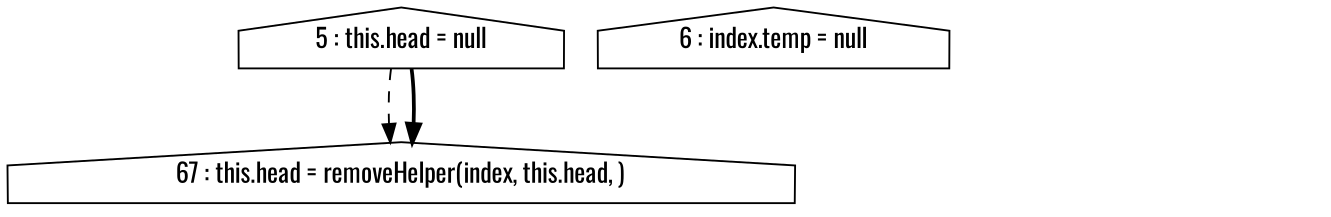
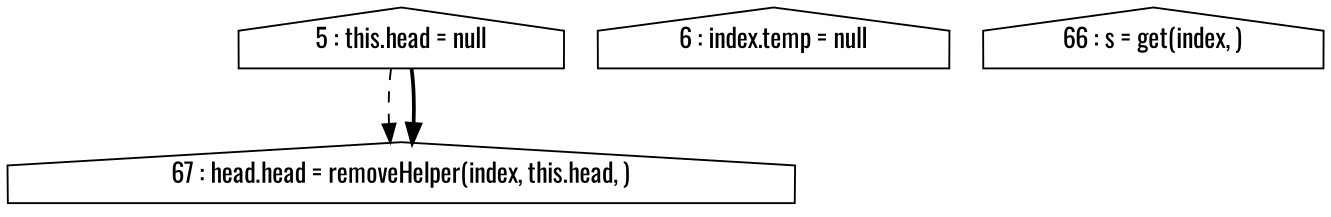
node "66 : s = get(index, )": added
node "67 : this.head = removeHelper(index, this.head, )": label "67 : this.head = removeHelper(index, this.head, )" -> "67 : head.head = removeHelper(index, this.head, )"
